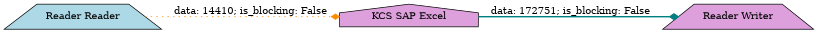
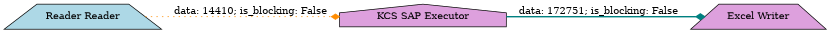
node "KCS SAP Excel": label "KCS SAP Excel" -> "KCS SAP Executor"
node "Reader Writer": label "Reader Writer" -> "Excel Writer"
